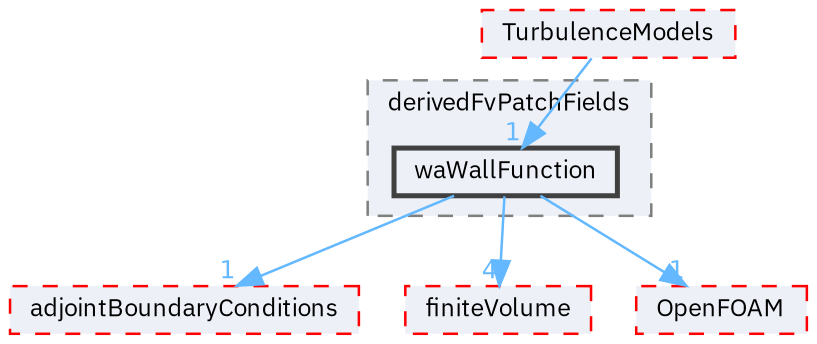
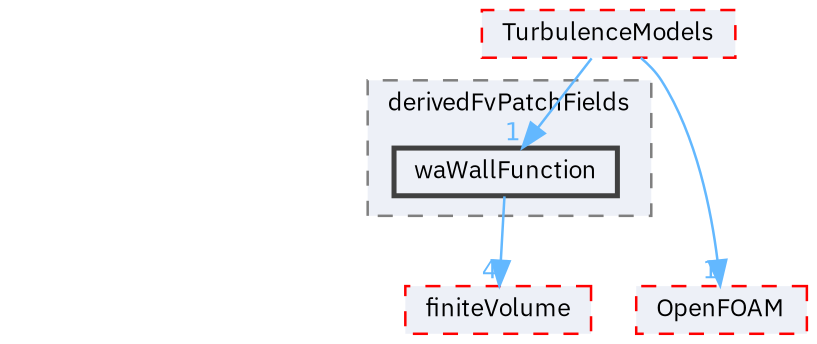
edge "waWallFunction" -> "OpenFOAM": now "TurbulenceModels" -> "OpenFOAM"
node "adjointBoundaryConditions": removed
